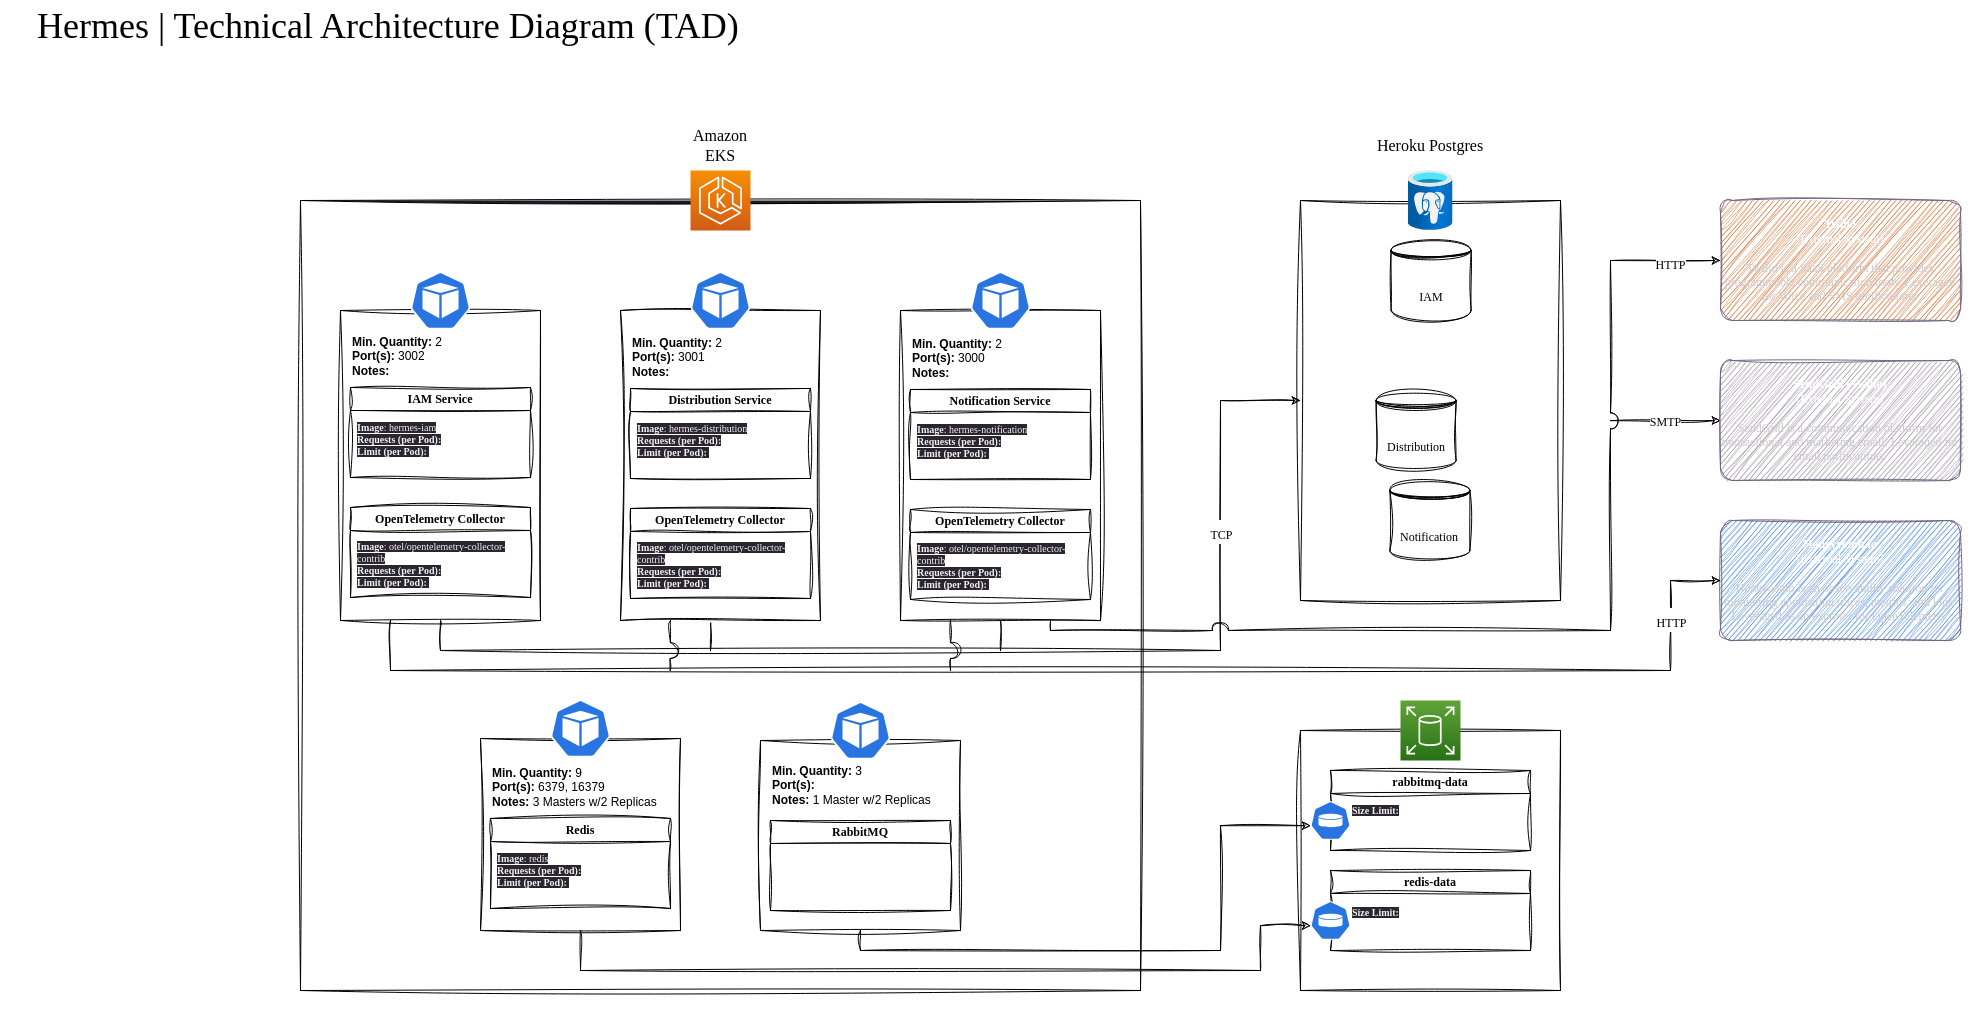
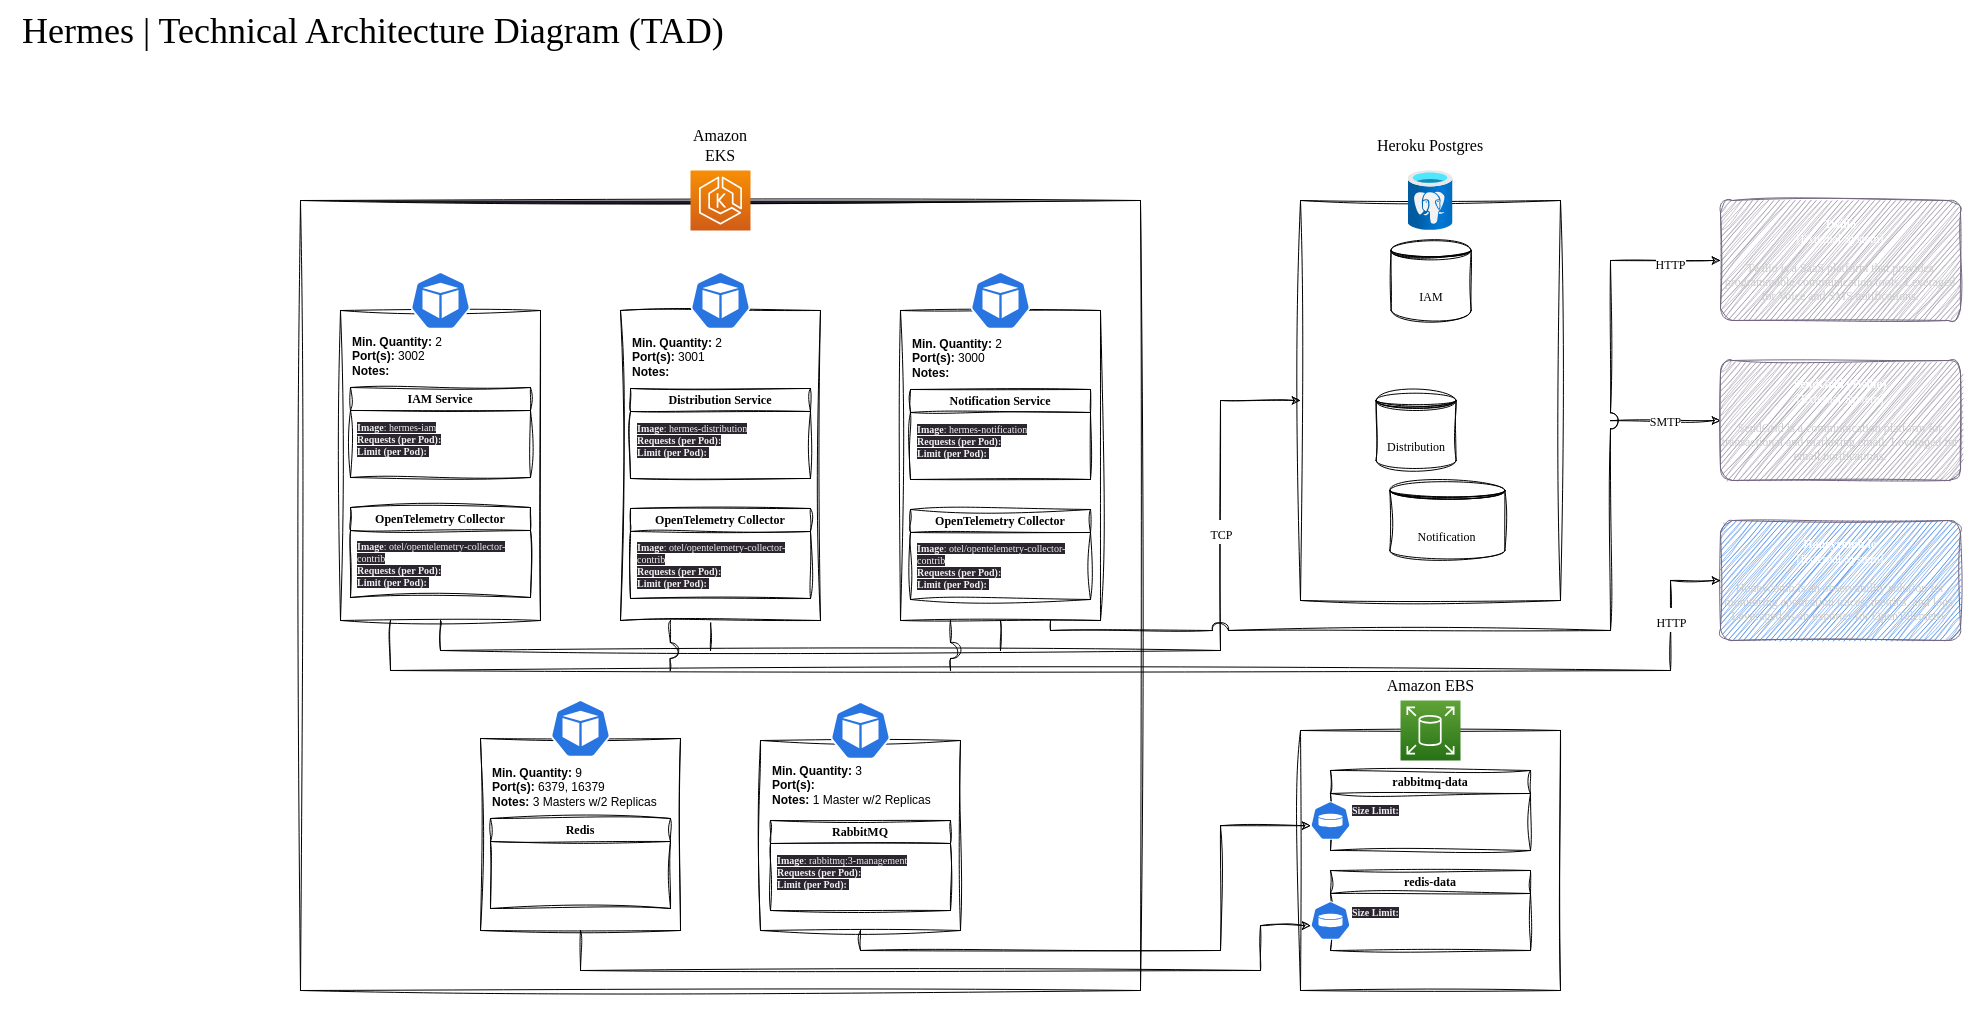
node "Hermes | Technical Architecture Diagram (TAD)": moved (456, 31) -> (441, 36)
node "Twilio [External System] Twilio is a SaaS platform that provides programmable communication tools. Leveraged for Voice and SMS notifications.": fillcolor #d05c17 -> #8c8496
node "Notification": size 80x80 -> 115x80
node "Amazon EBS": added
node "Image: redis Requests (per Pod): Limit (per Pod):": removed
node "Image: rabbitmq:3-management Requests (per Pod): Limit (per Pod):": added
